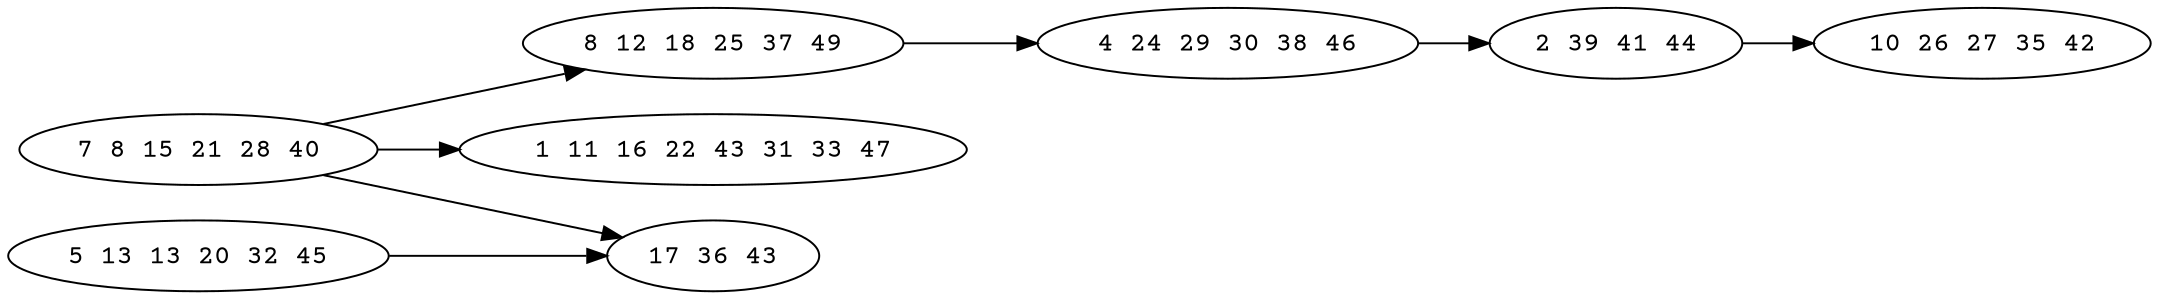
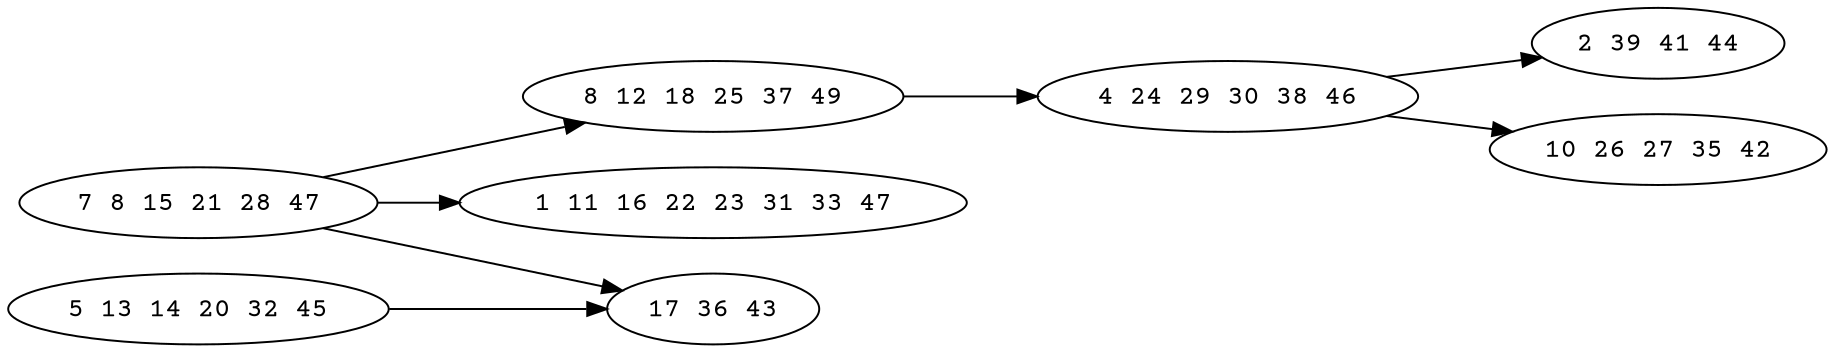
edge "2 39 41 44" -> "10 26 27 35 42": now "4 24 29 30 38 46" -> "10 26 27 35 42"
node "7 8 15 21 28 40": label "7 8 15 21 28 40" -> "7 8 15 21 28 47"
node "1 11 16 22 43 31 33 47": label "1 11 16 22 43 31 33 47" -> "1 11 16 22 23 31 33 47"
node "5 13 13 20 32 45": label "5 13 13 20 32 45" -> "5 13 14 20 32 45"
